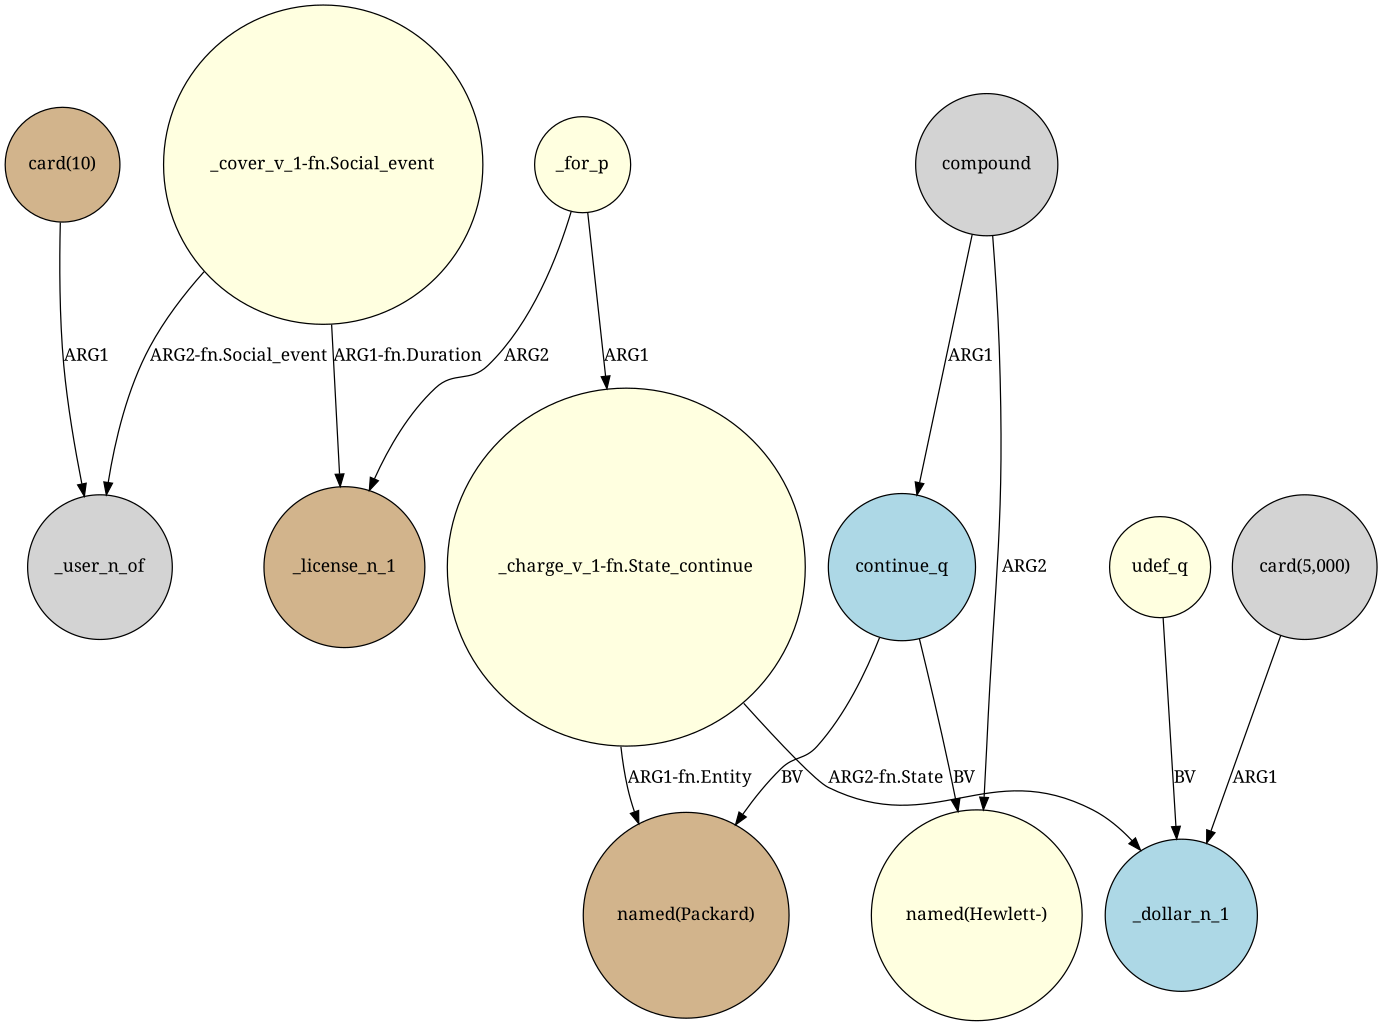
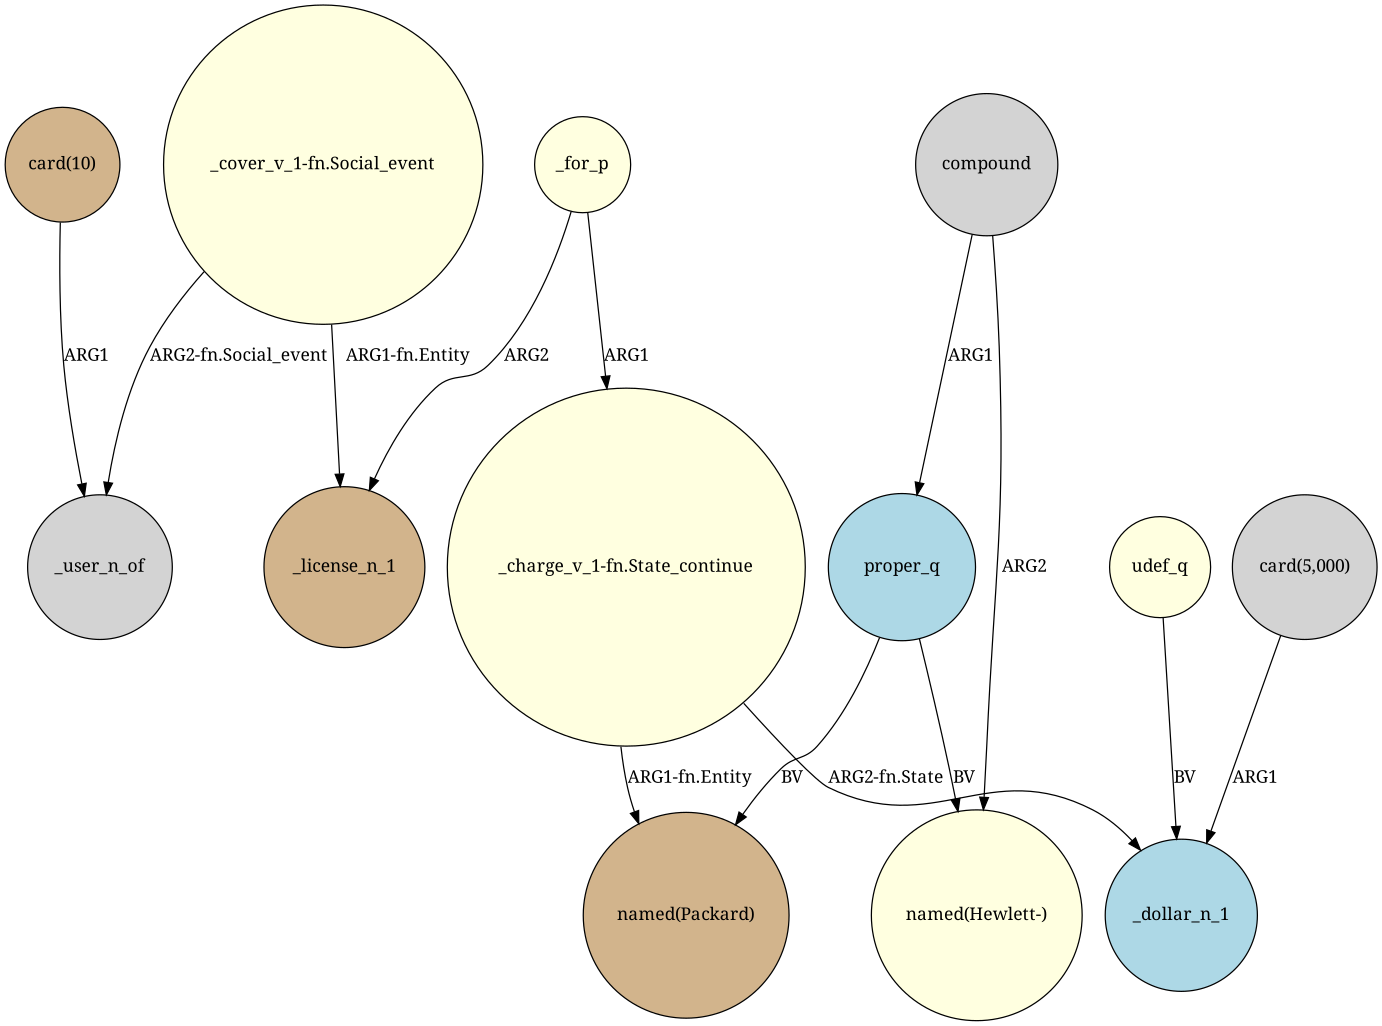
edge "_cover_v_1-fn.Social_event" -> "_license_n_1": label "ARG1-fn.Duration" -> "ARG1-fn.Entity"
node "continue_q": label "continue_q" -> "proper_q"
